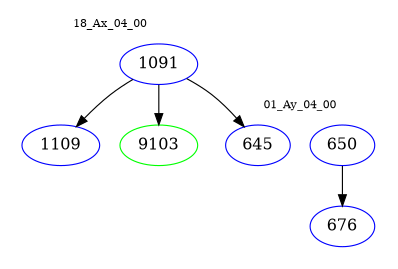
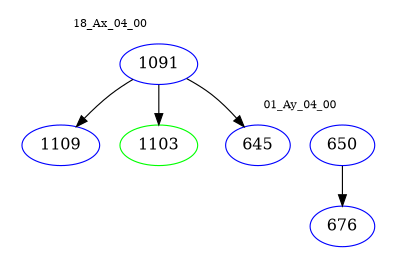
node "9103": label "9103" -> "1103"
